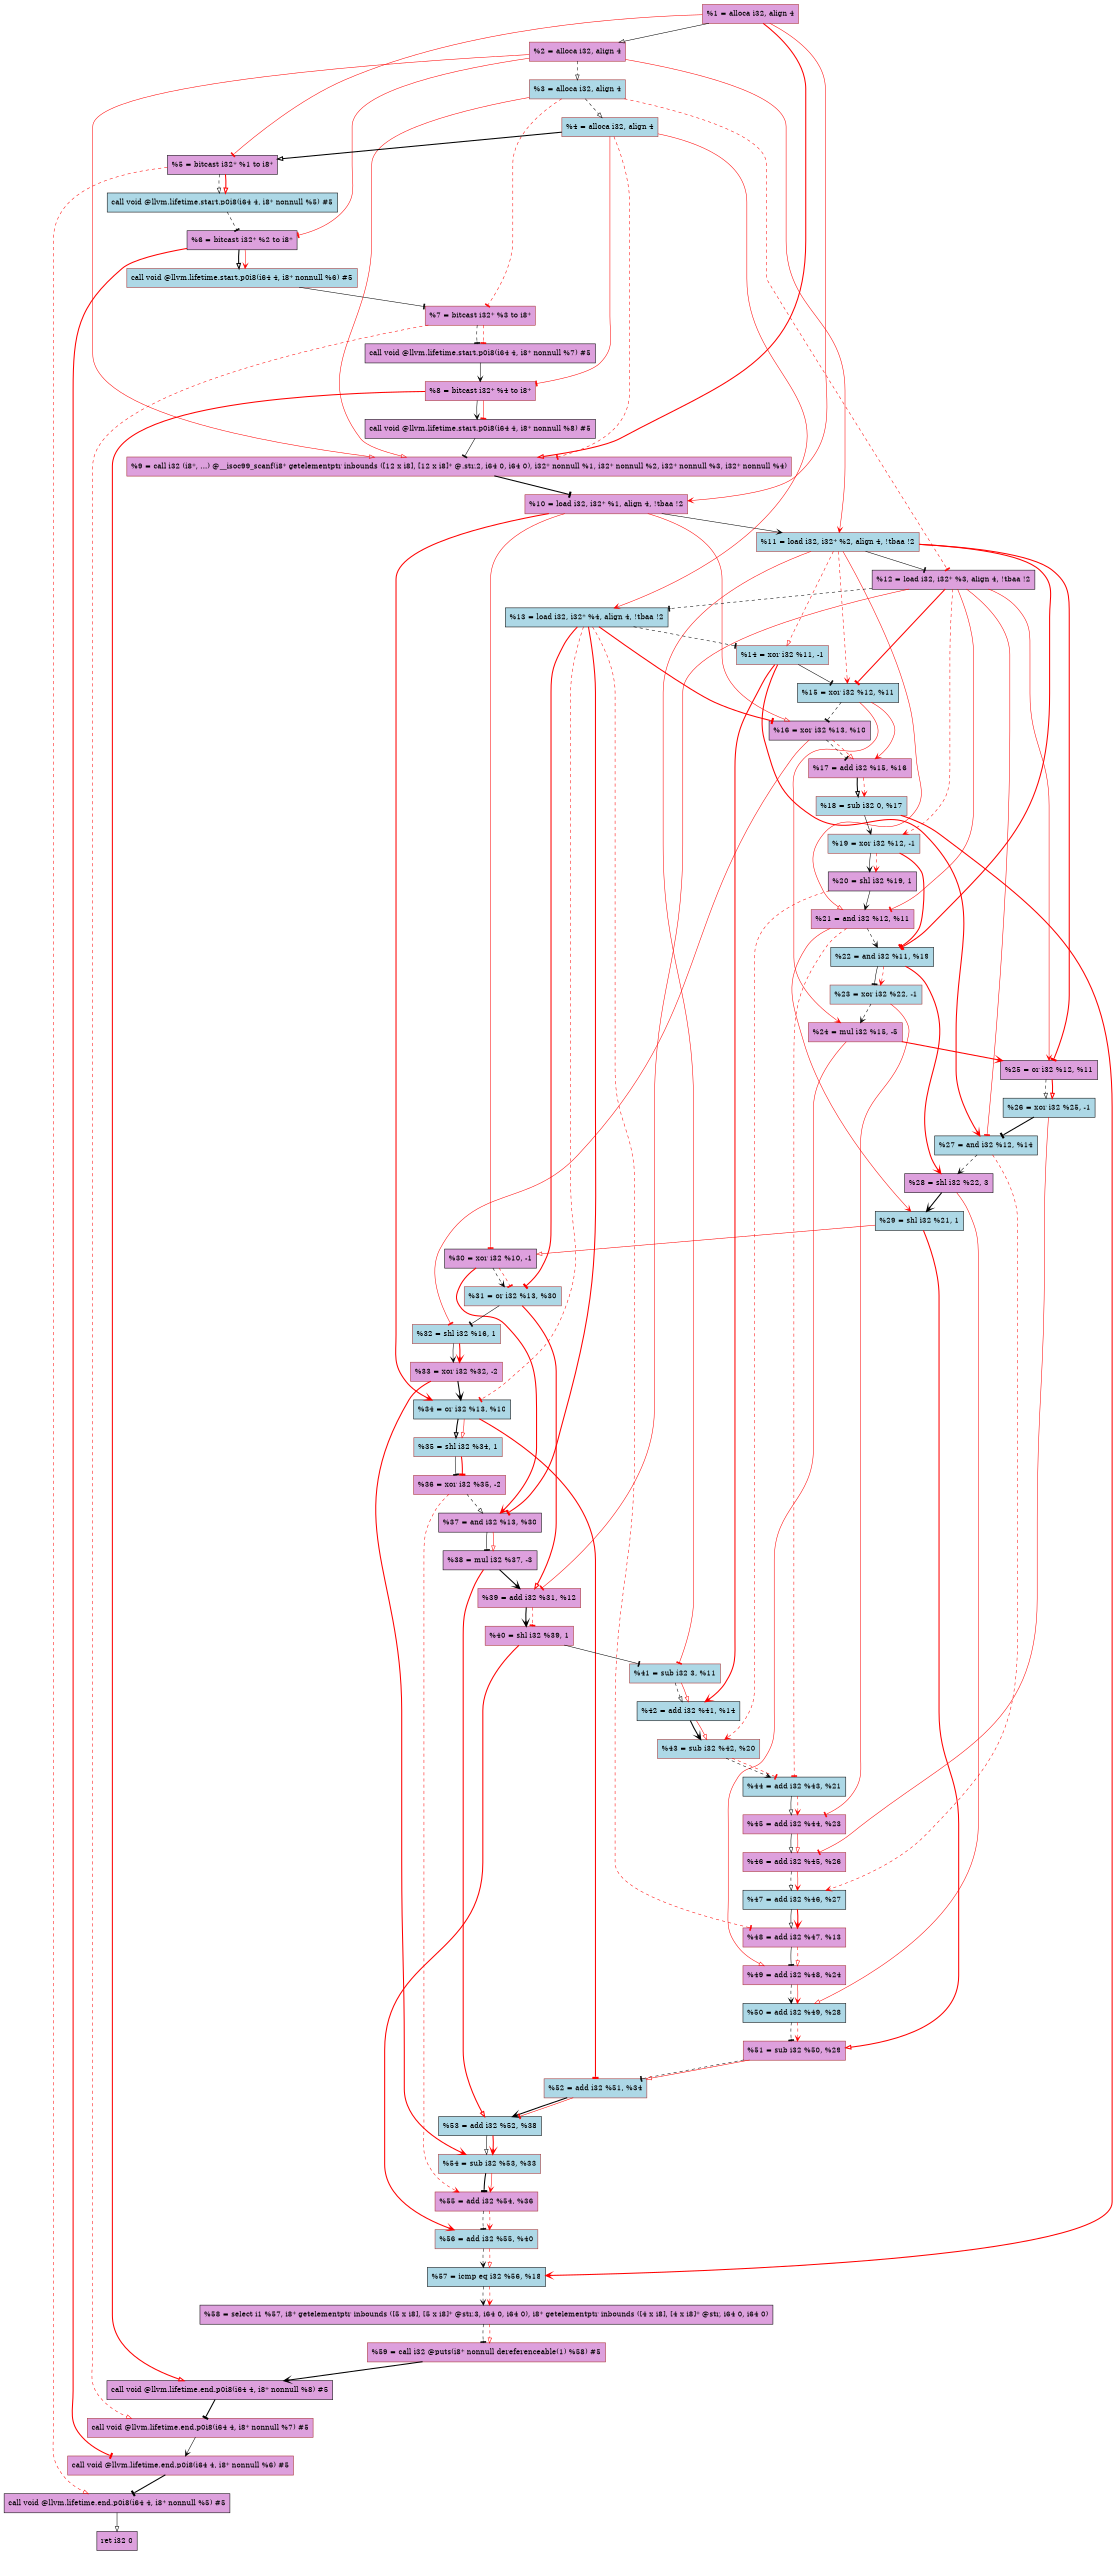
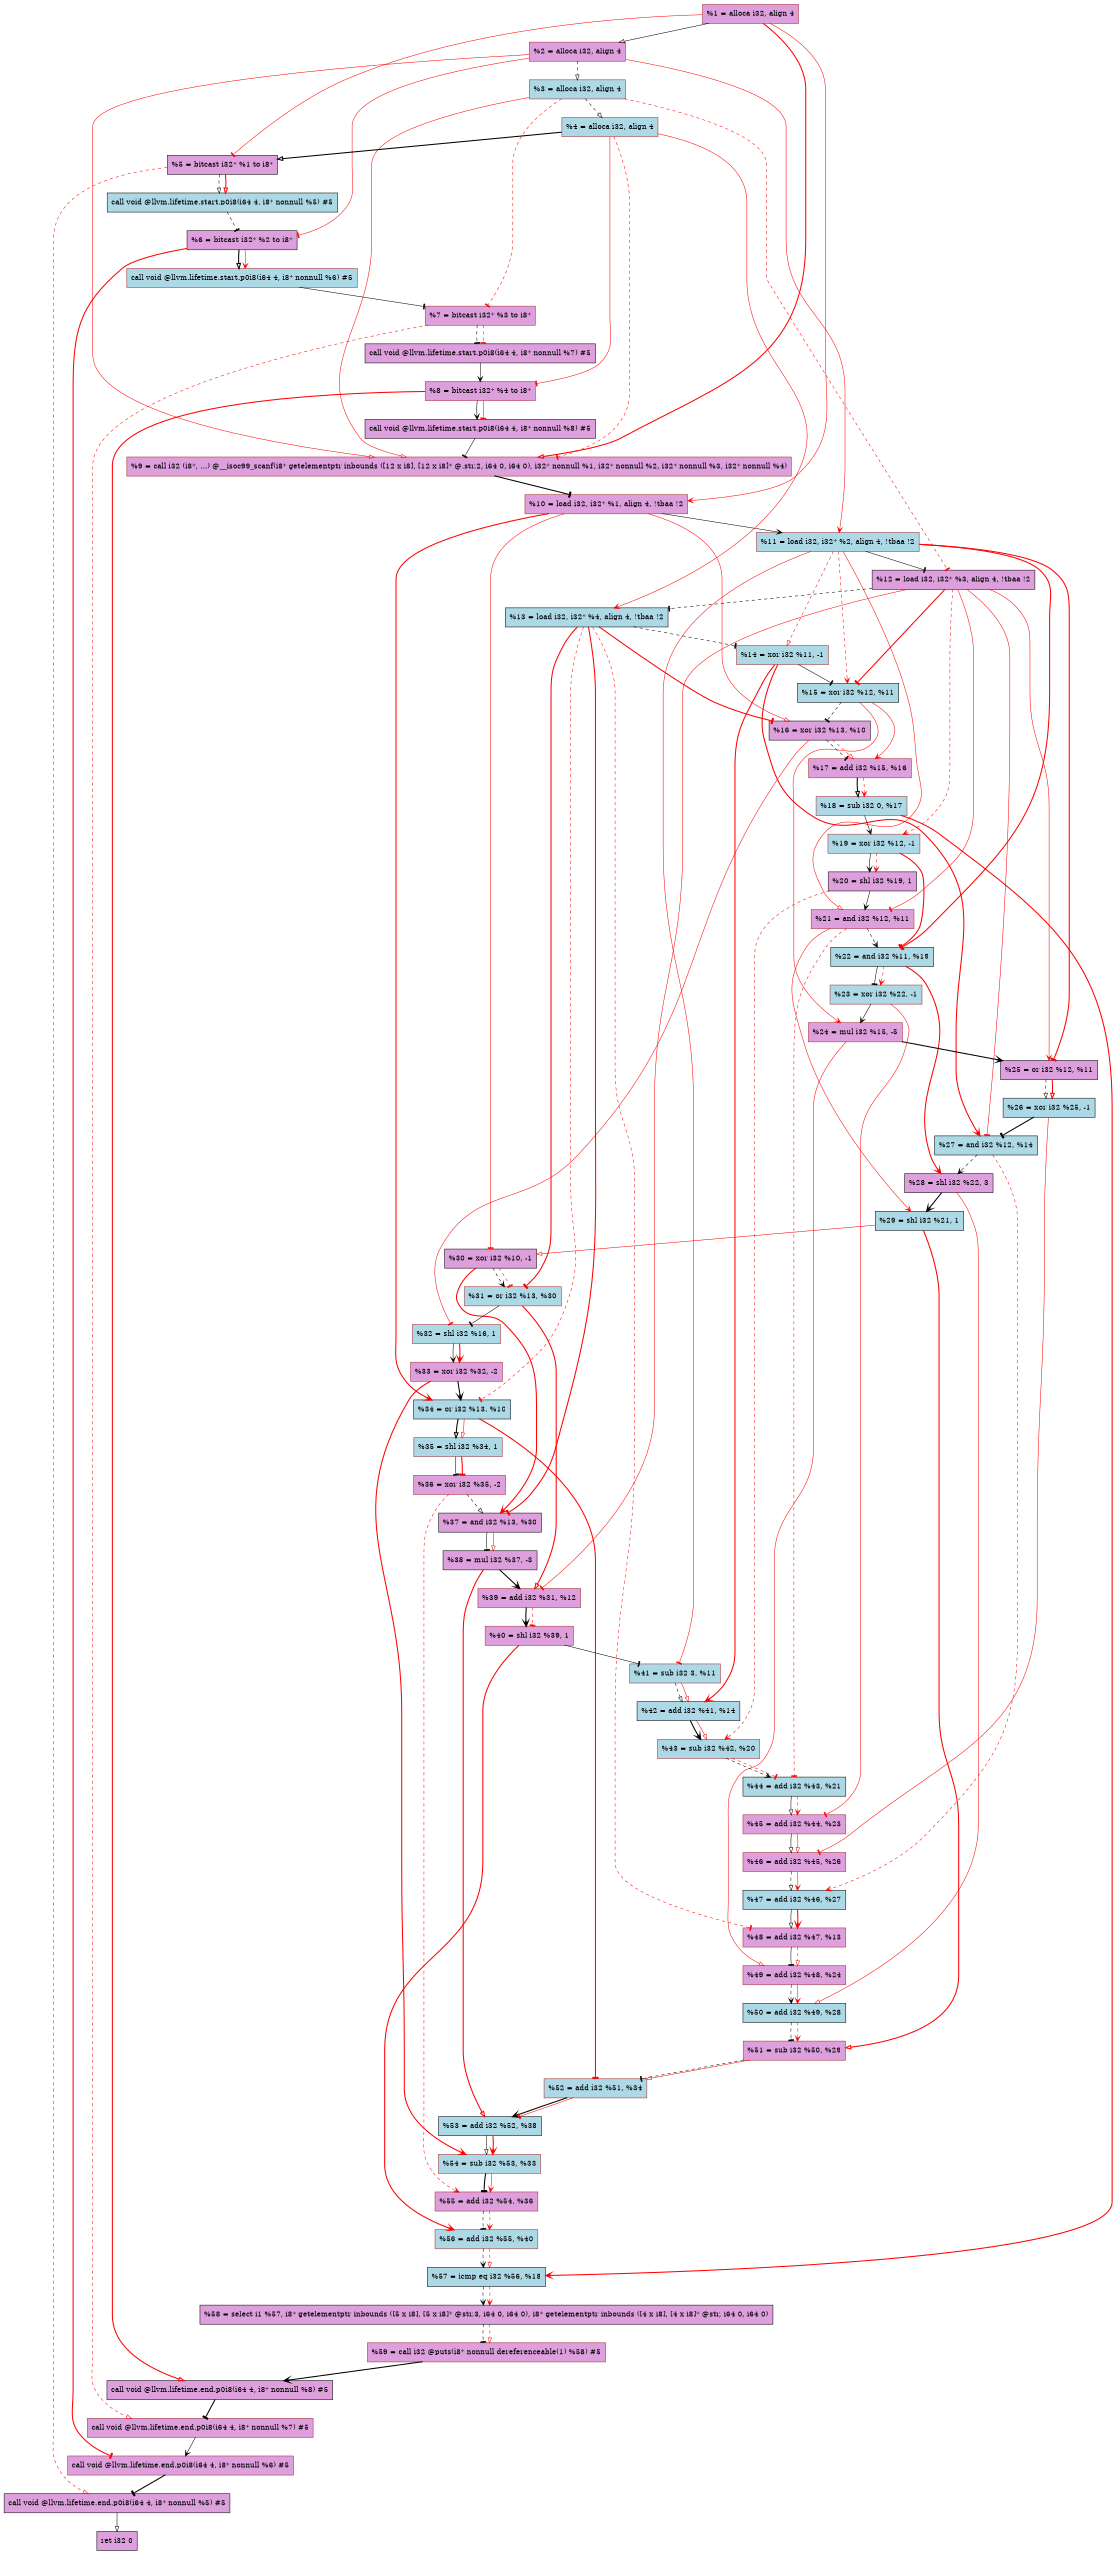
edge "%23 = xor i32 %22, -1" -> "%24 = mul i32 %15, -5": style dashed -> solid
edge "%24 = mul i32 %15, -5" -> "%25 = or i32 %12, %11": color red -> black
